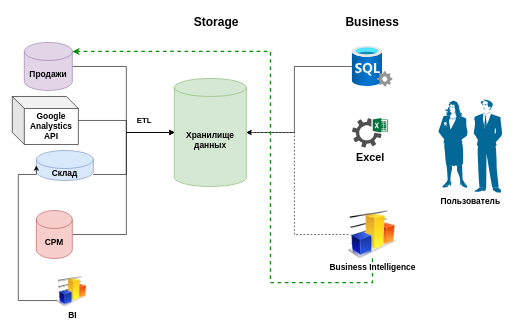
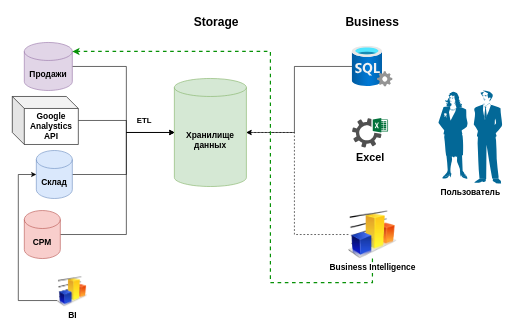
node "Пользователь": moved (470, 146) -> (470, 137)
node "Склад": size 57x30 -> 36x48
node "СРМ": moved (54, 234) -> (42, 234)
